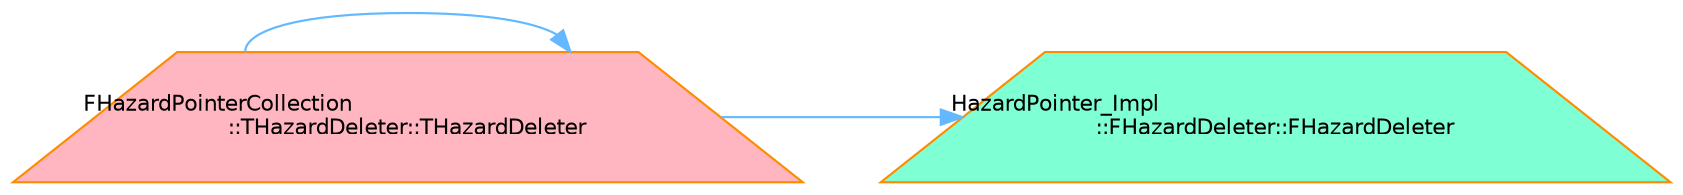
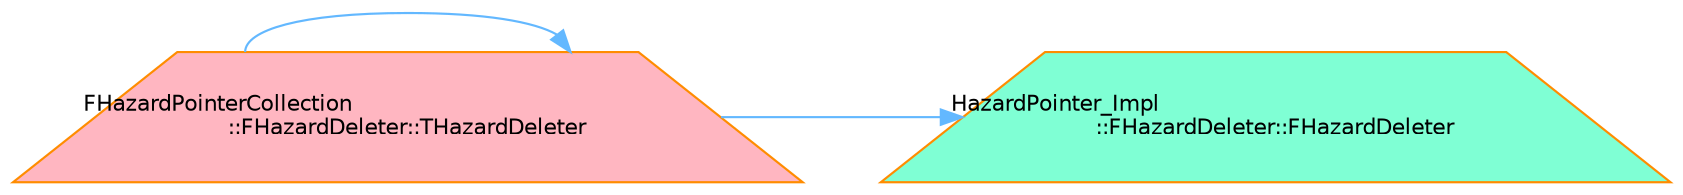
node "FHazardPointerCollection ::THazardDeleter::THazardDeleter": label "FHazardPointerCollection ::THazardDeleter::THazardDeleter" -> "FHazardPointerCollection ::FHazardDeleter::THazardDeleter"
